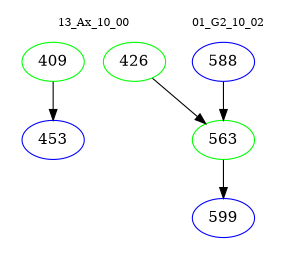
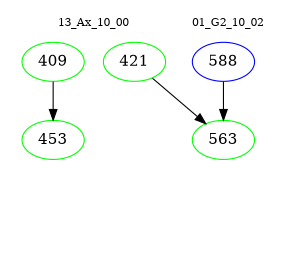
node "426": label "426" -> "421"
node "453": color blue -> green
node "599": removed
